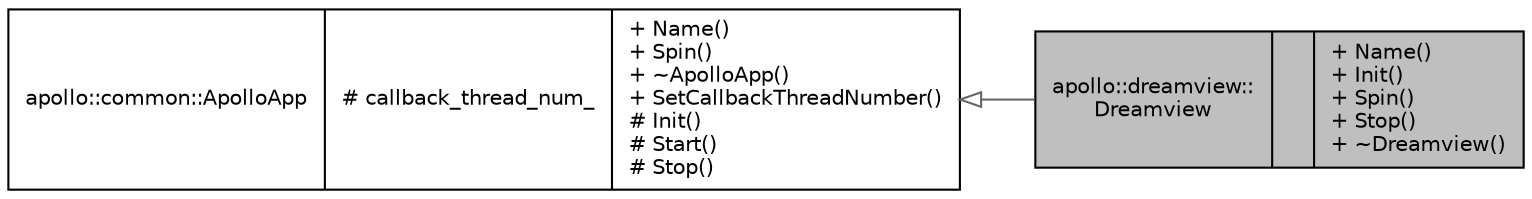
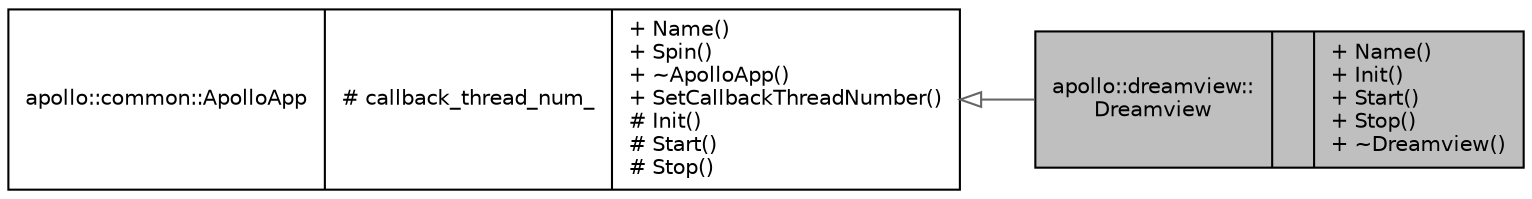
node "apollo::dreamview::": text "+ Spin()" -> "+ Start()"
